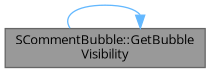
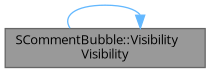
node "SCommentBubble::GetBubble Visibility": label "SCommentBubble::GetBubble Visibility" -> "SCommentBubble::Visibility Visibility"
